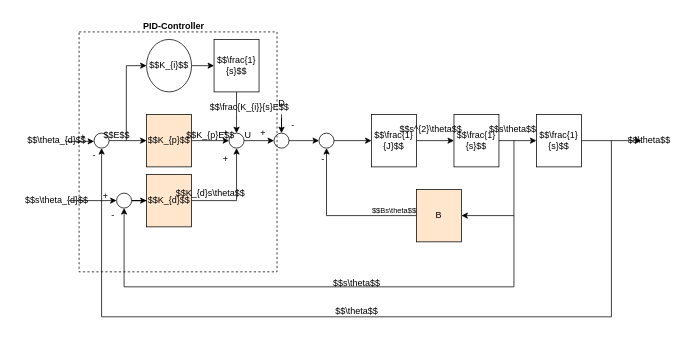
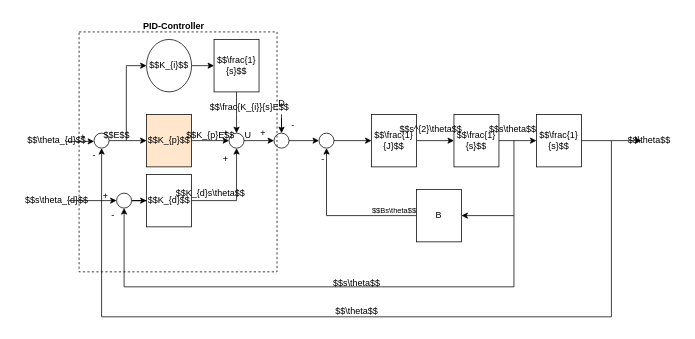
node "$$K_{d}$$": fillcolor #ffe6cc -> #ffffff
node "B": fillcolor #ffe6cc -> #ffffff
